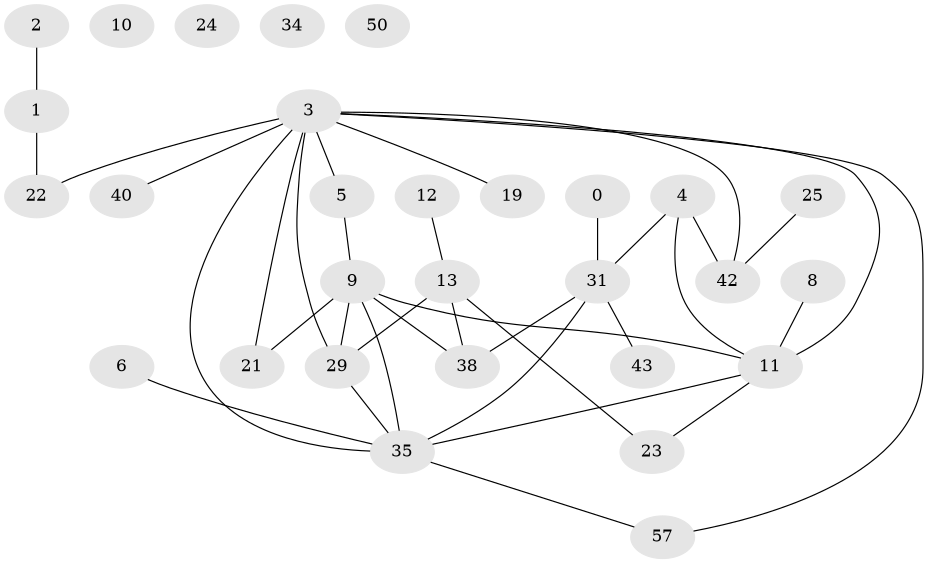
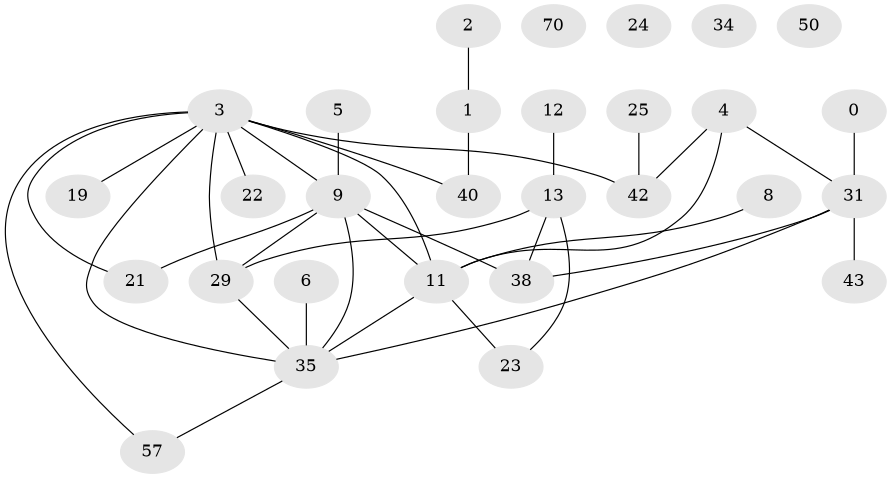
node "10": label "10" -> "70"
edge "1" -- "22": now "1" -- "40"
edge "3" -- "5": now "3" -- "9"
